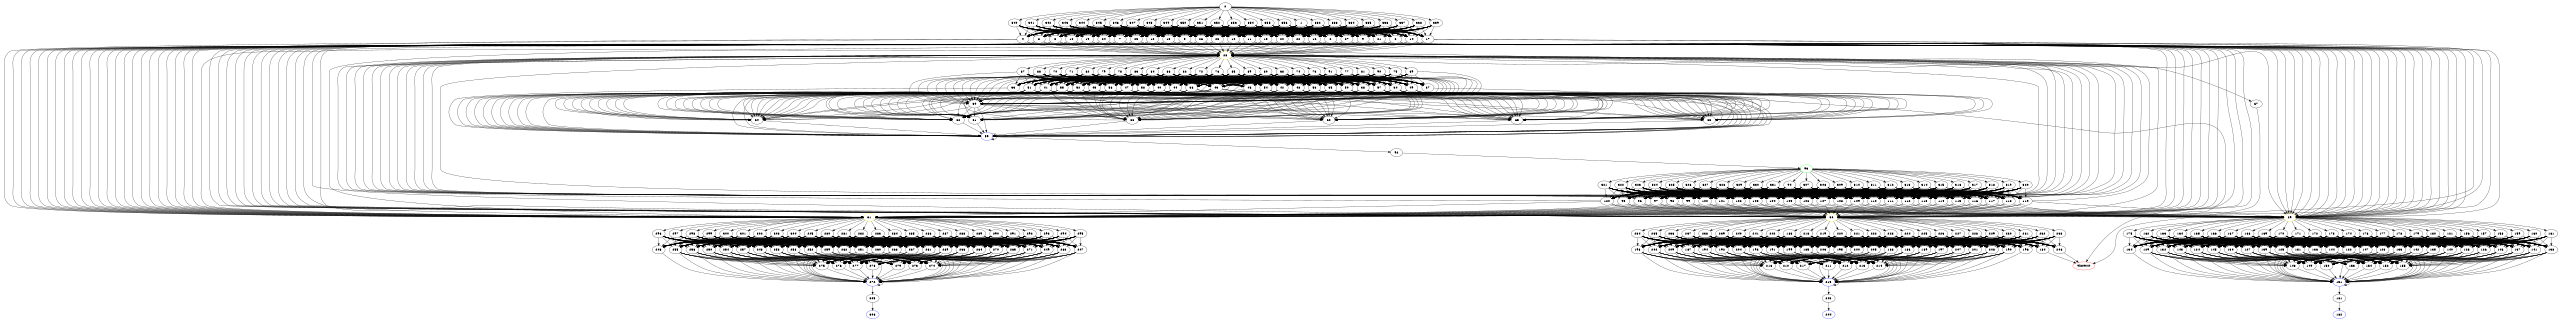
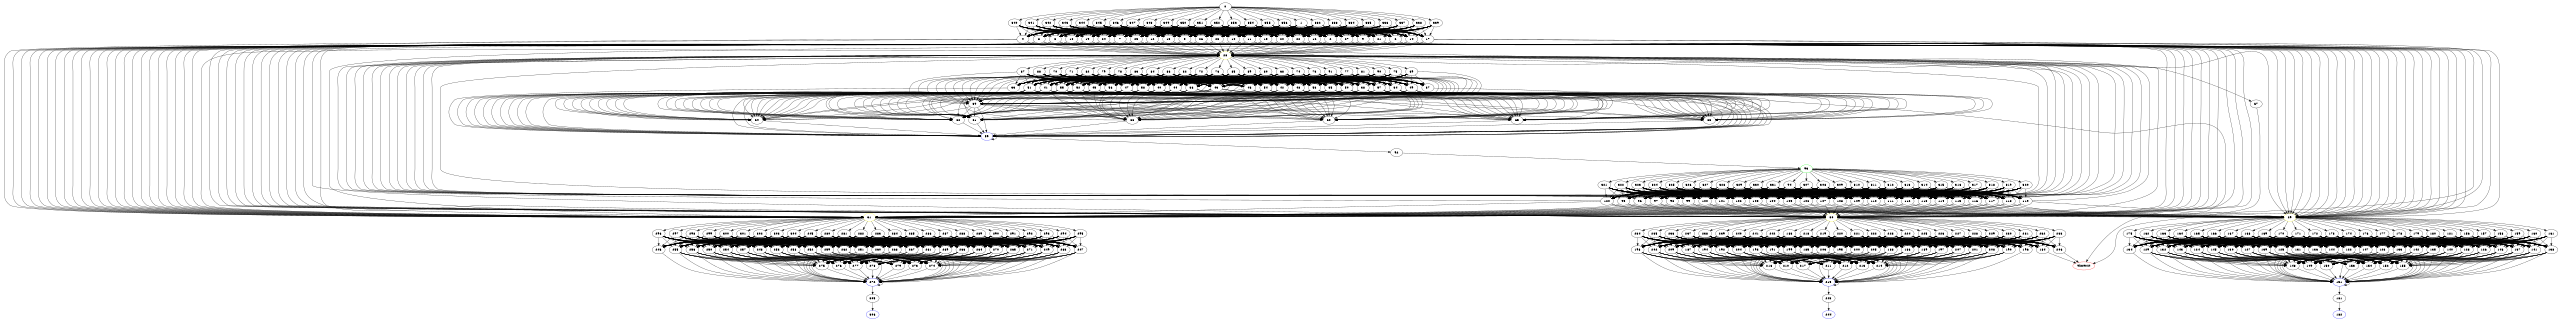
edge "190" -> "215": removed
